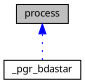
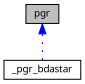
node "process": label "process" -> "pgr"
